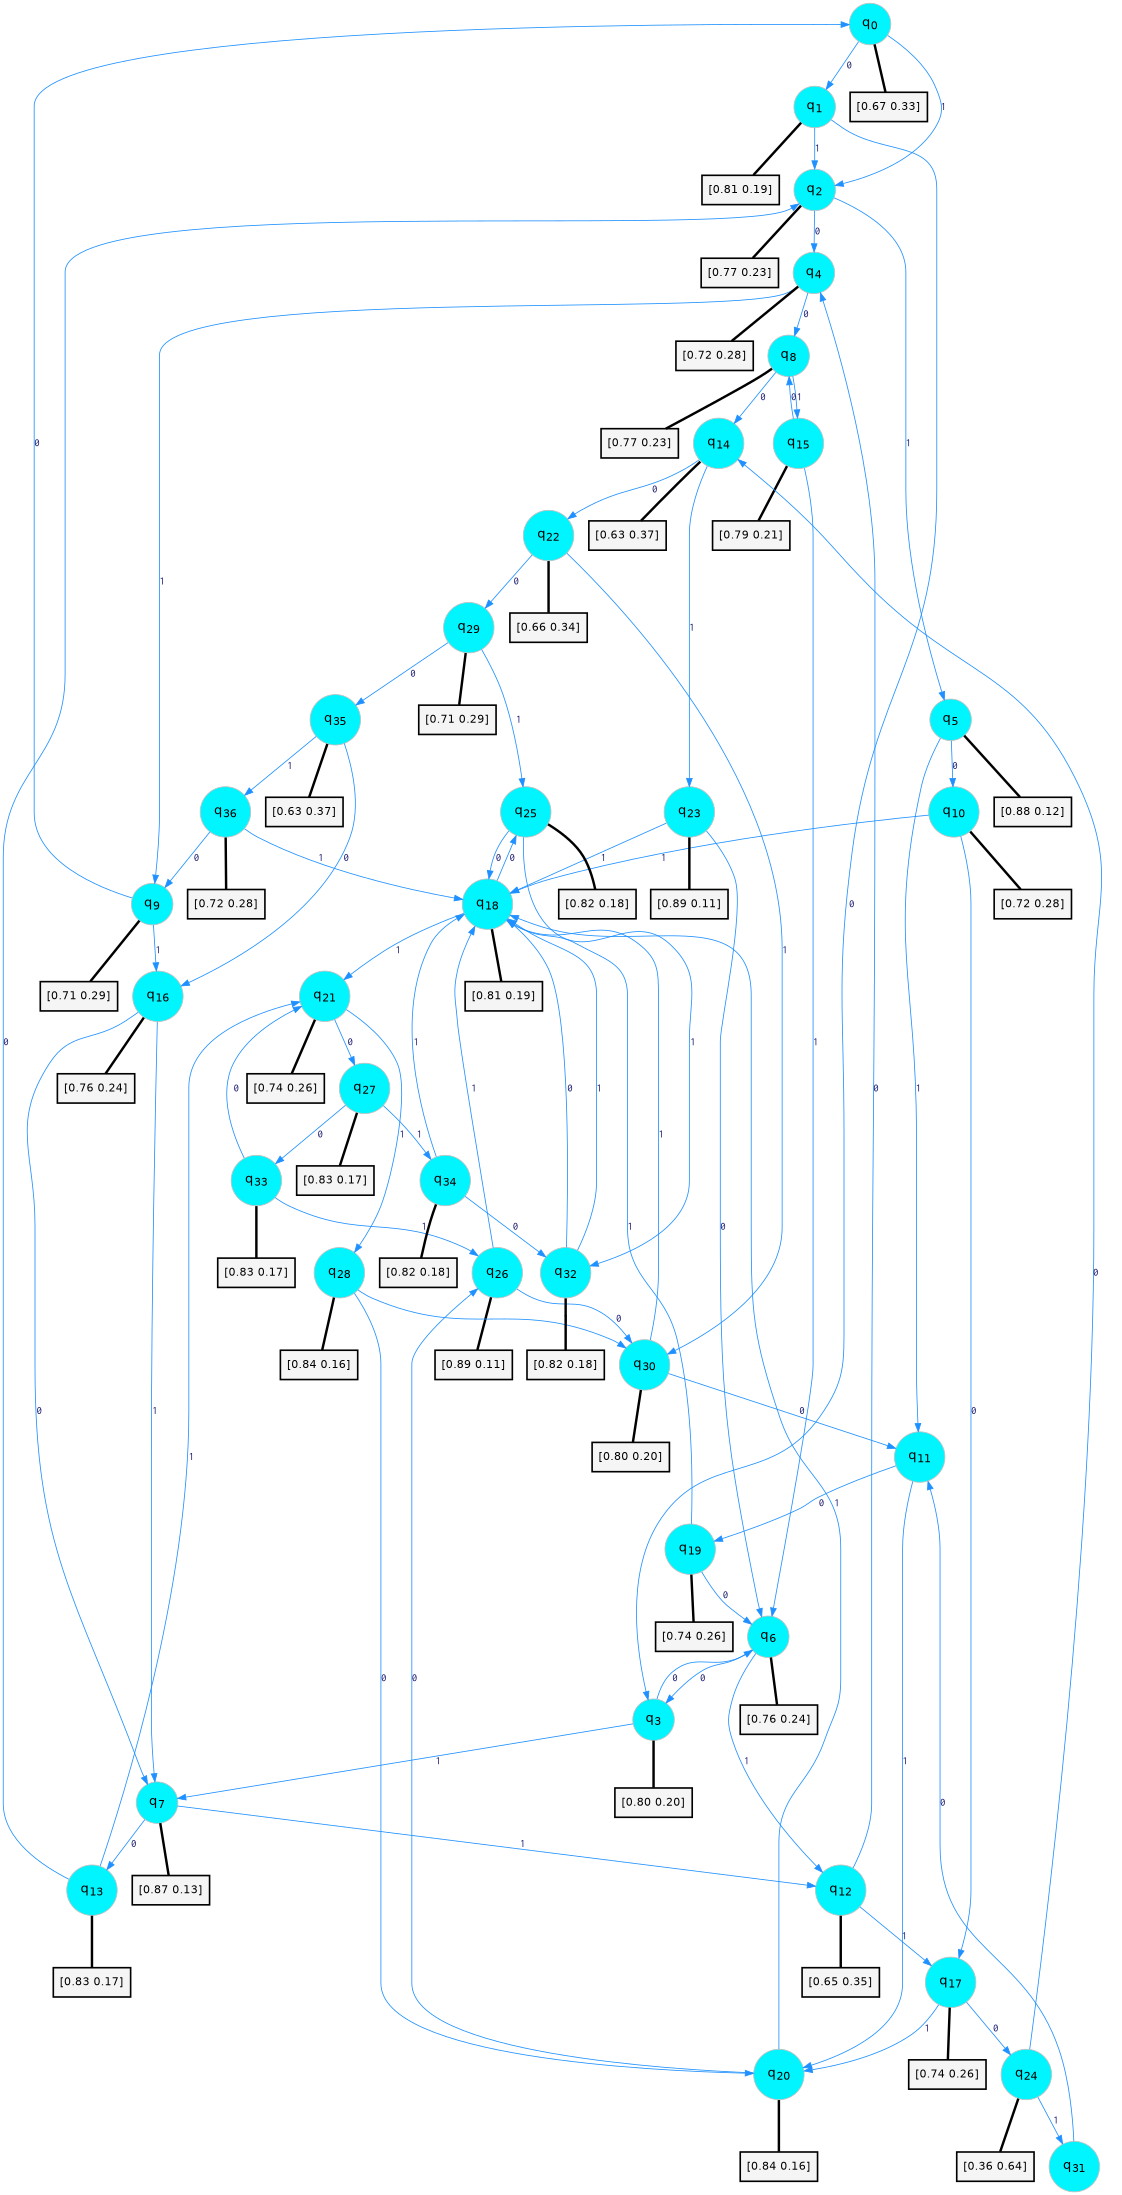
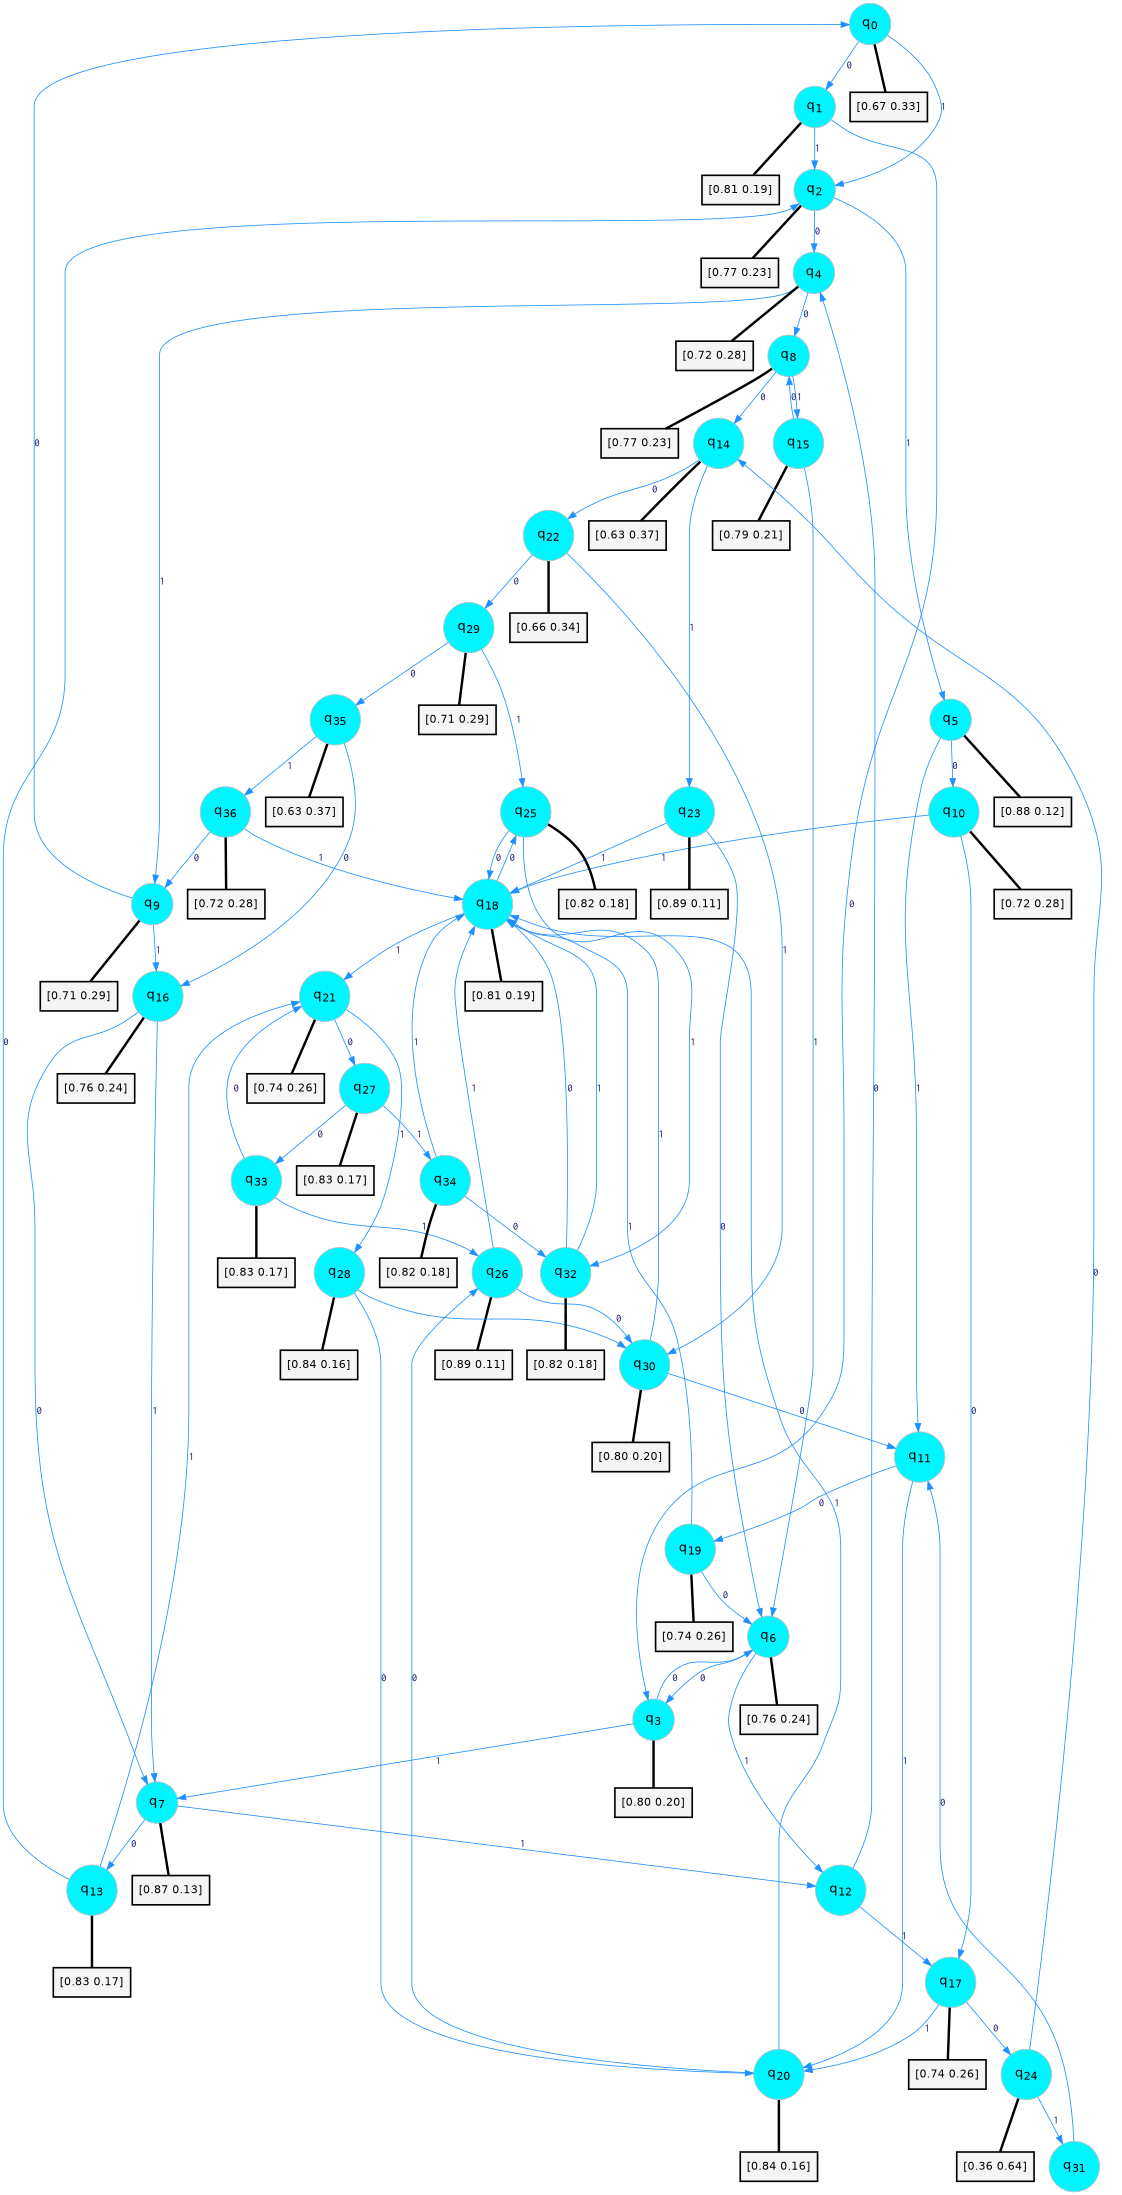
node "[0.65 0.35]": removed
